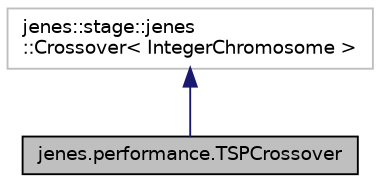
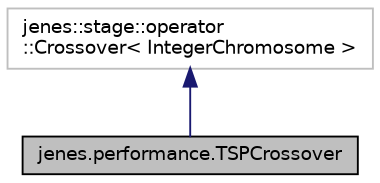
node "jenes::stage::jenes ::Crossover< IntegerChromosome >": label "jenes::stage::jenes ::Crossover< IntegerChromosome >" -> "jenes::stage::operator ::Crossover< IntegerChromosome >"
